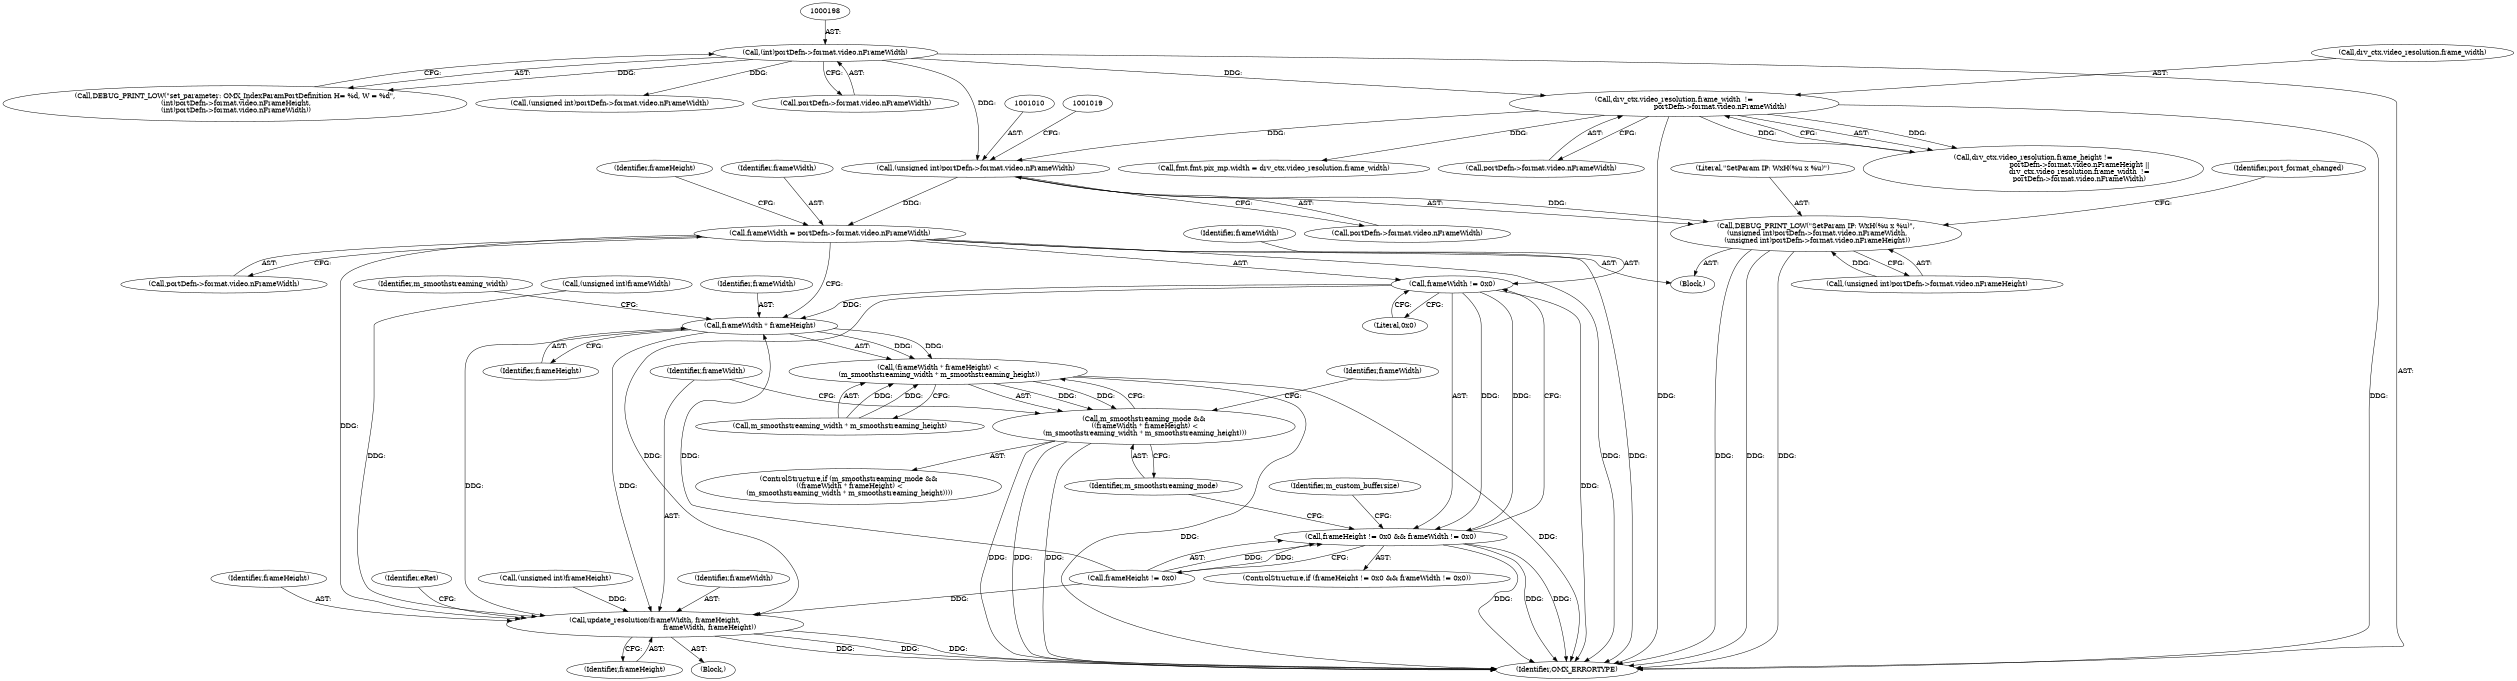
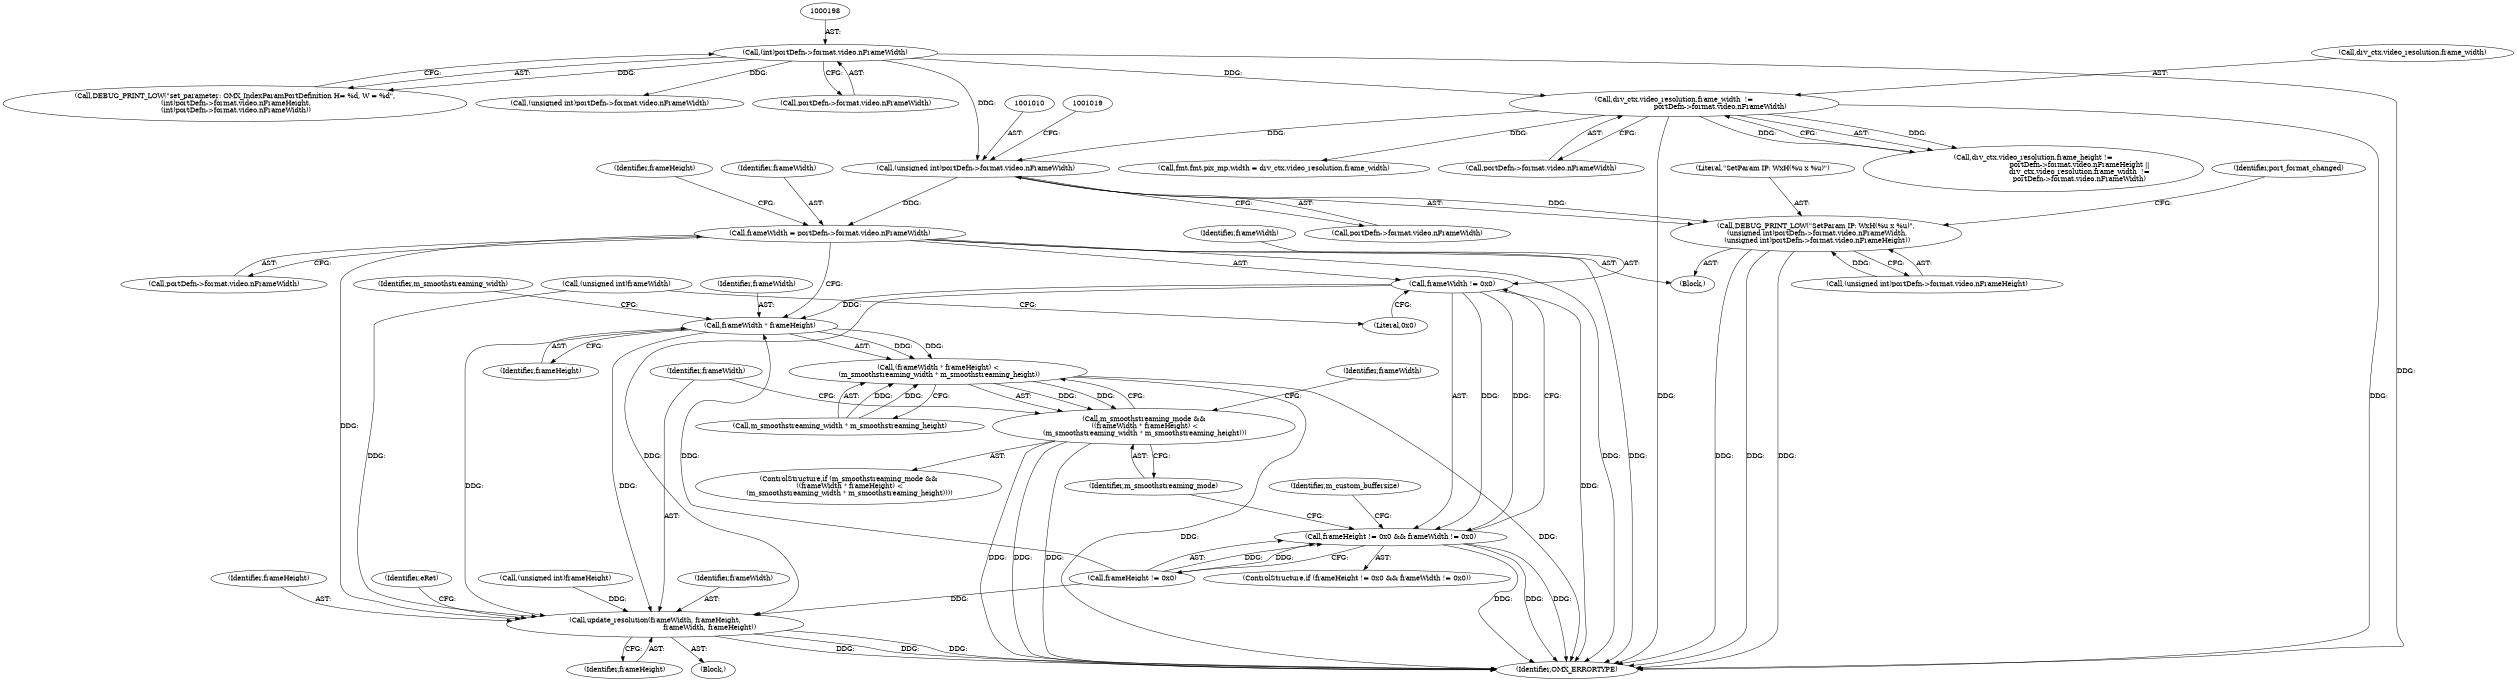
edge "(Call,frameWidth != 0x0)" -> "(Literal,0x0)": now "(Call,(unsigned int)frameWidth)" -> "(Literal,0x0)"
edge "(Call,(int)portDefn->format.video.nFrameWidth)" -> "(Identifier,OMX_ERRORTYPE)": label "AST: " -> "DDG: "
